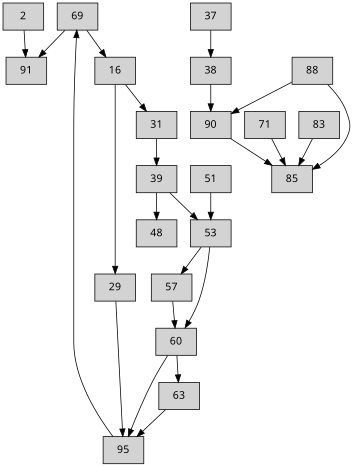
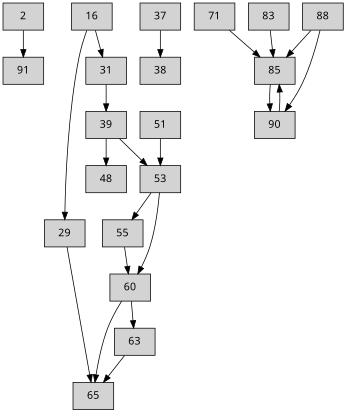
node "69": removed
edge "38" -> "90": now "85" -> "90"
node "57": label "57" -> "55"
node "95": label "95" -> "65"
